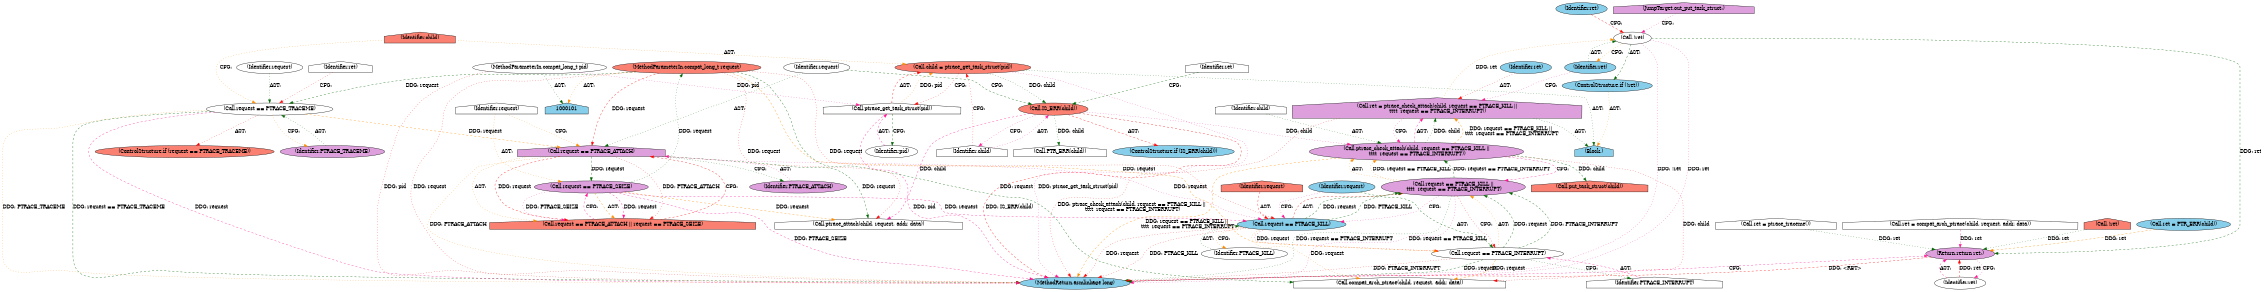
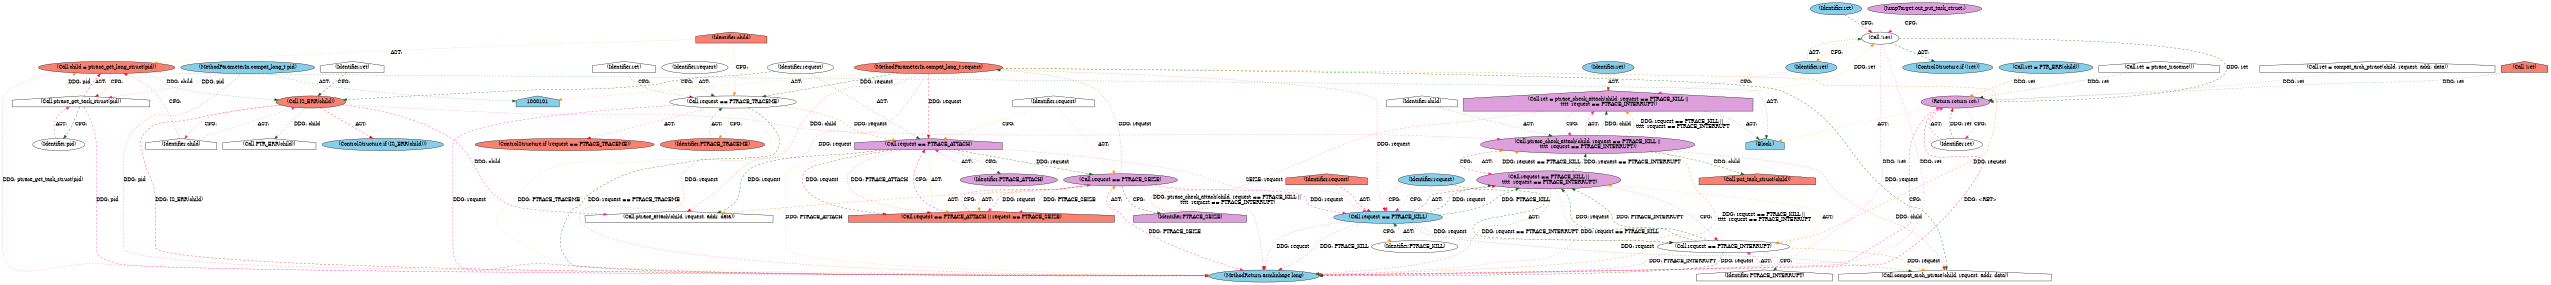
node "(JumpTarget,out_put_task_struct:)": shape house -> ellipse
node "(MethodParameterIn,compat_long_t pid)": fillcolor white -> skyblue
node "(Call,child = ptrace_get_task_struct(pid))": label "(Call,child = ptrace_get_task_struct(pid))" -> "(Call,child = ptrace_get_long_struct(pid))"
edge "(ControlStructure,if (!ret))" -> "(Block,)": now "(Return,return ret;)" -> "(Block,)"
node "(Identifier,PTRACE_TRACEME)": fillcolor plum -> salmon
edge "(Call,request == PTRACE_ATTACH)" -> "(Call,request == PTRACE_KILL)": label "DDG: request" -> "SEIZE: request"
edge "(Call,request == PTRACE_SEIZE)" -> "(Call,ptrace_attach(child, request, addr, data))": label "DDG: request" -> "AST: "
node "(Identifier,PTRACE_SEIZE)": added
edge "(Call,ret = compat_arch_ptrace(child, request, addr, data))" -> "(Return,return ret;)": style dashed -> dotted
edge "(Call,request == PTRACE_KILL)" -> "(Call,compat_arch_ptrace(child, request, addr, data))": color darkorange -> darkgreen
